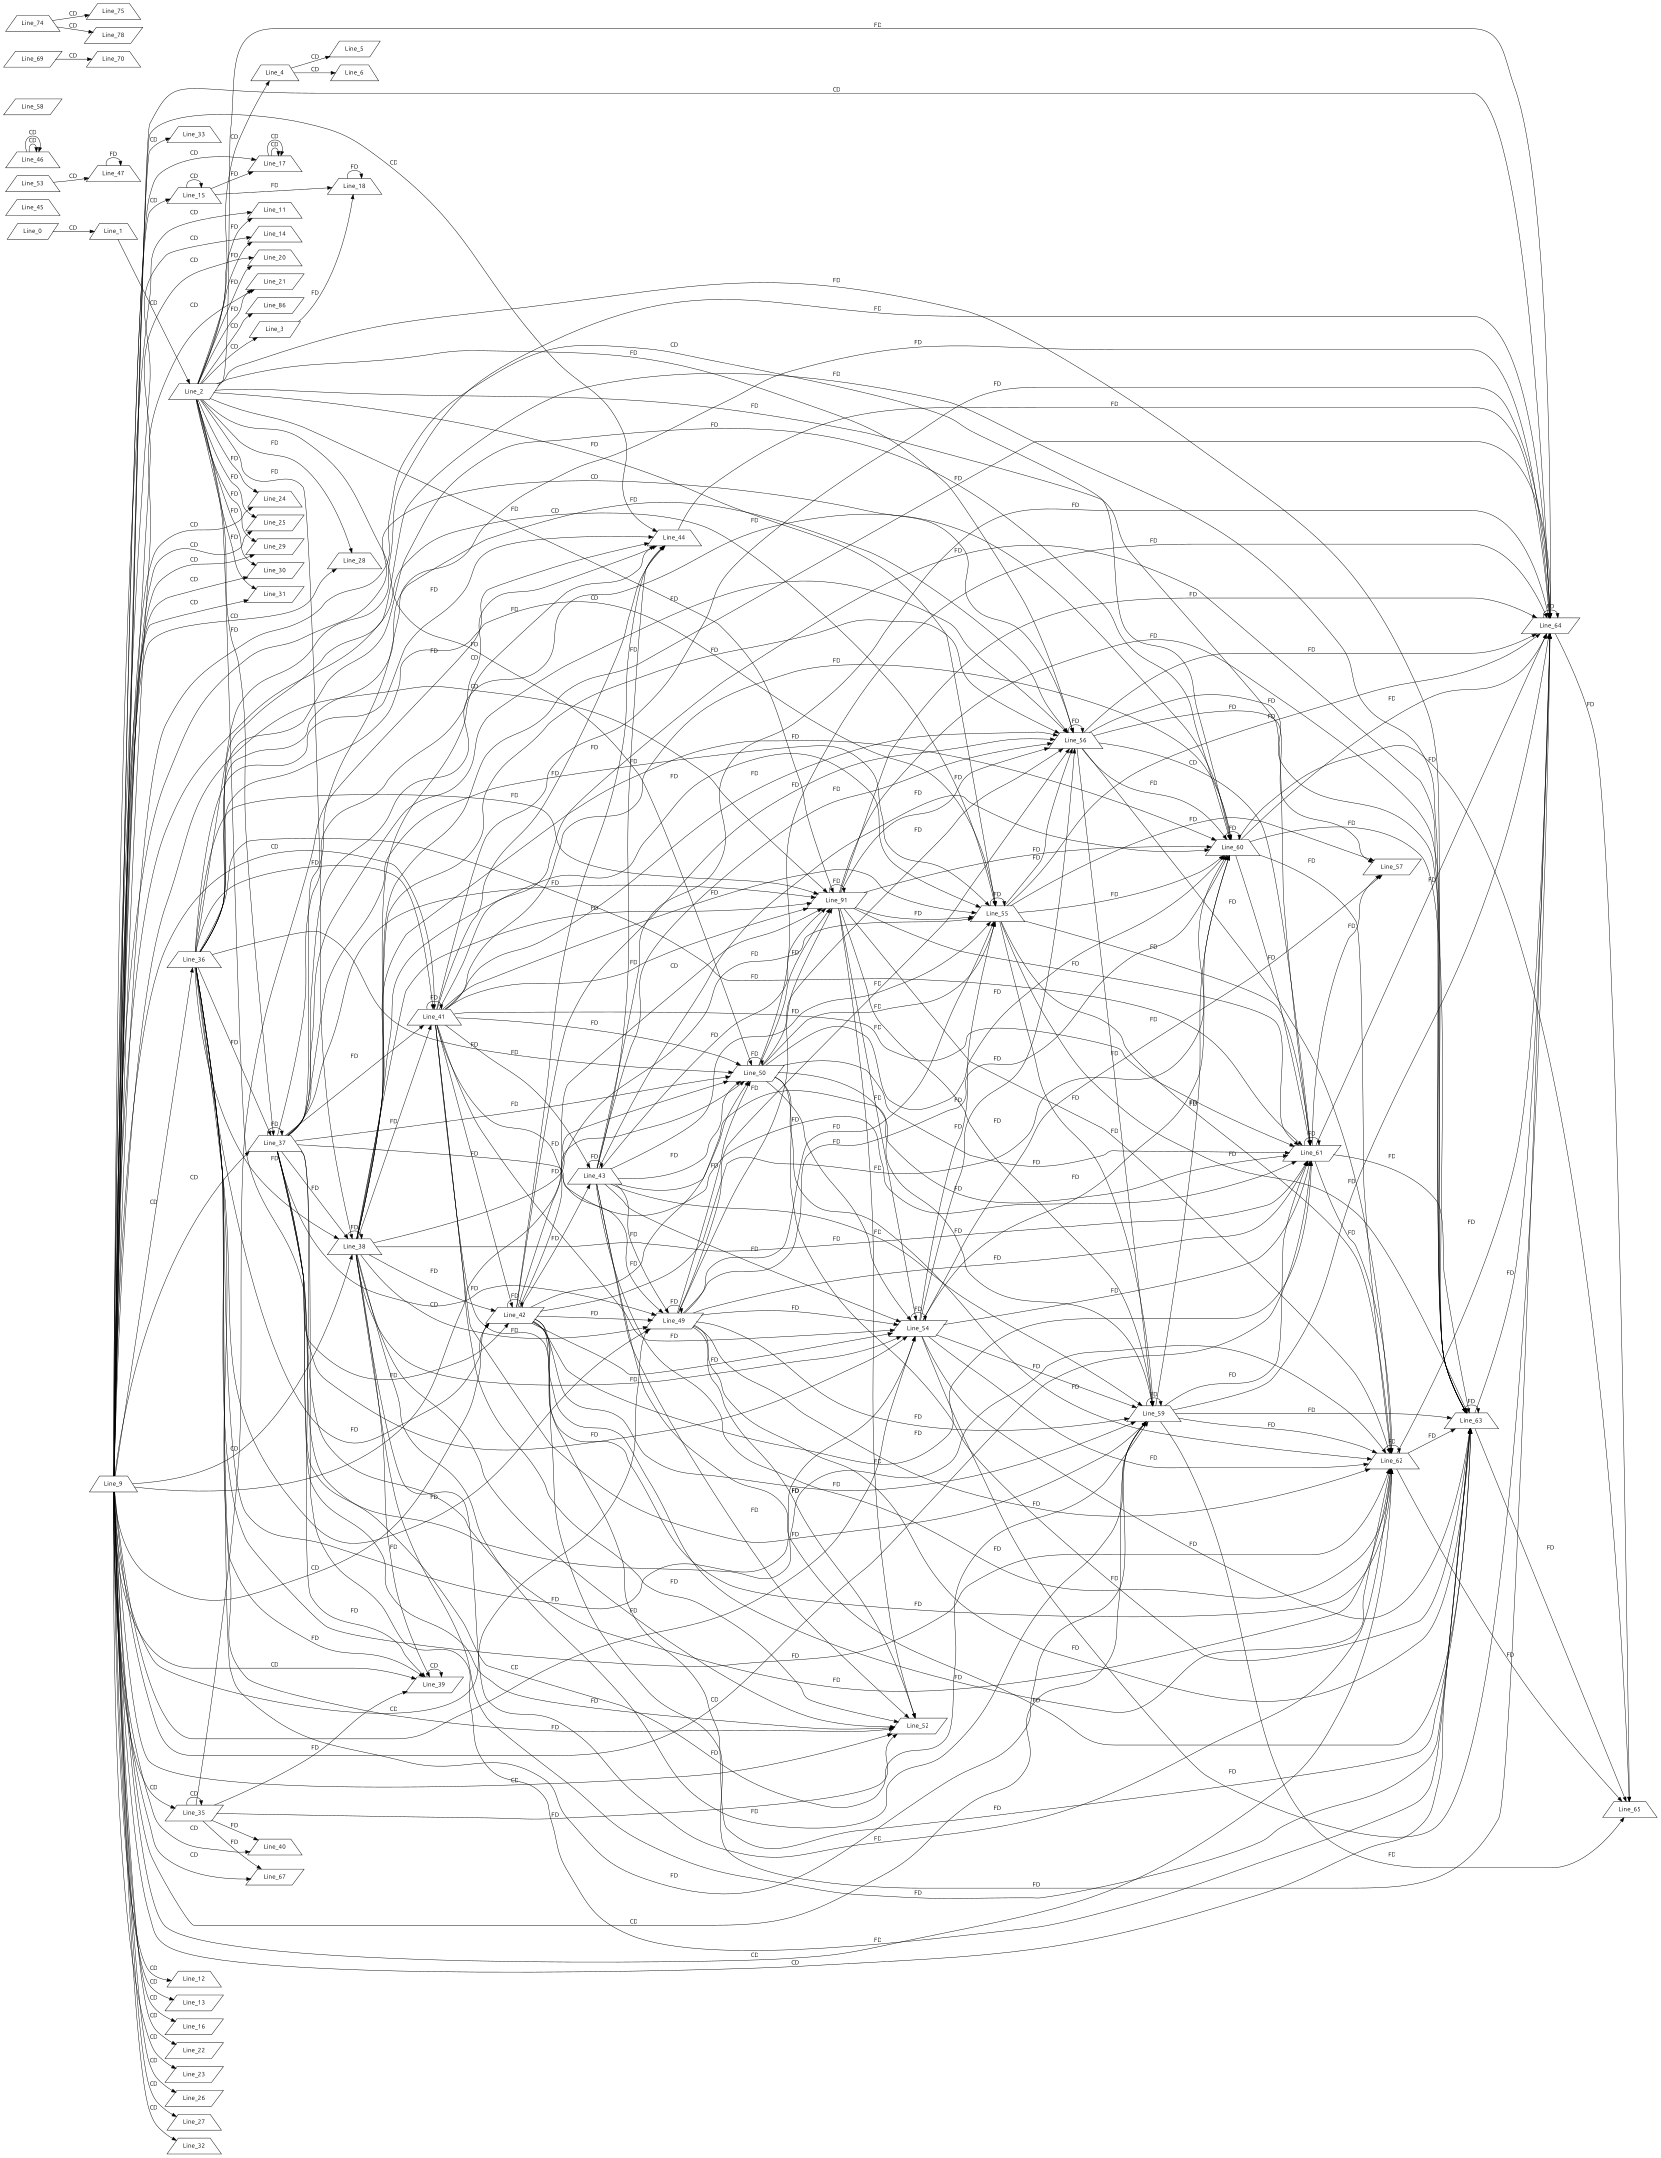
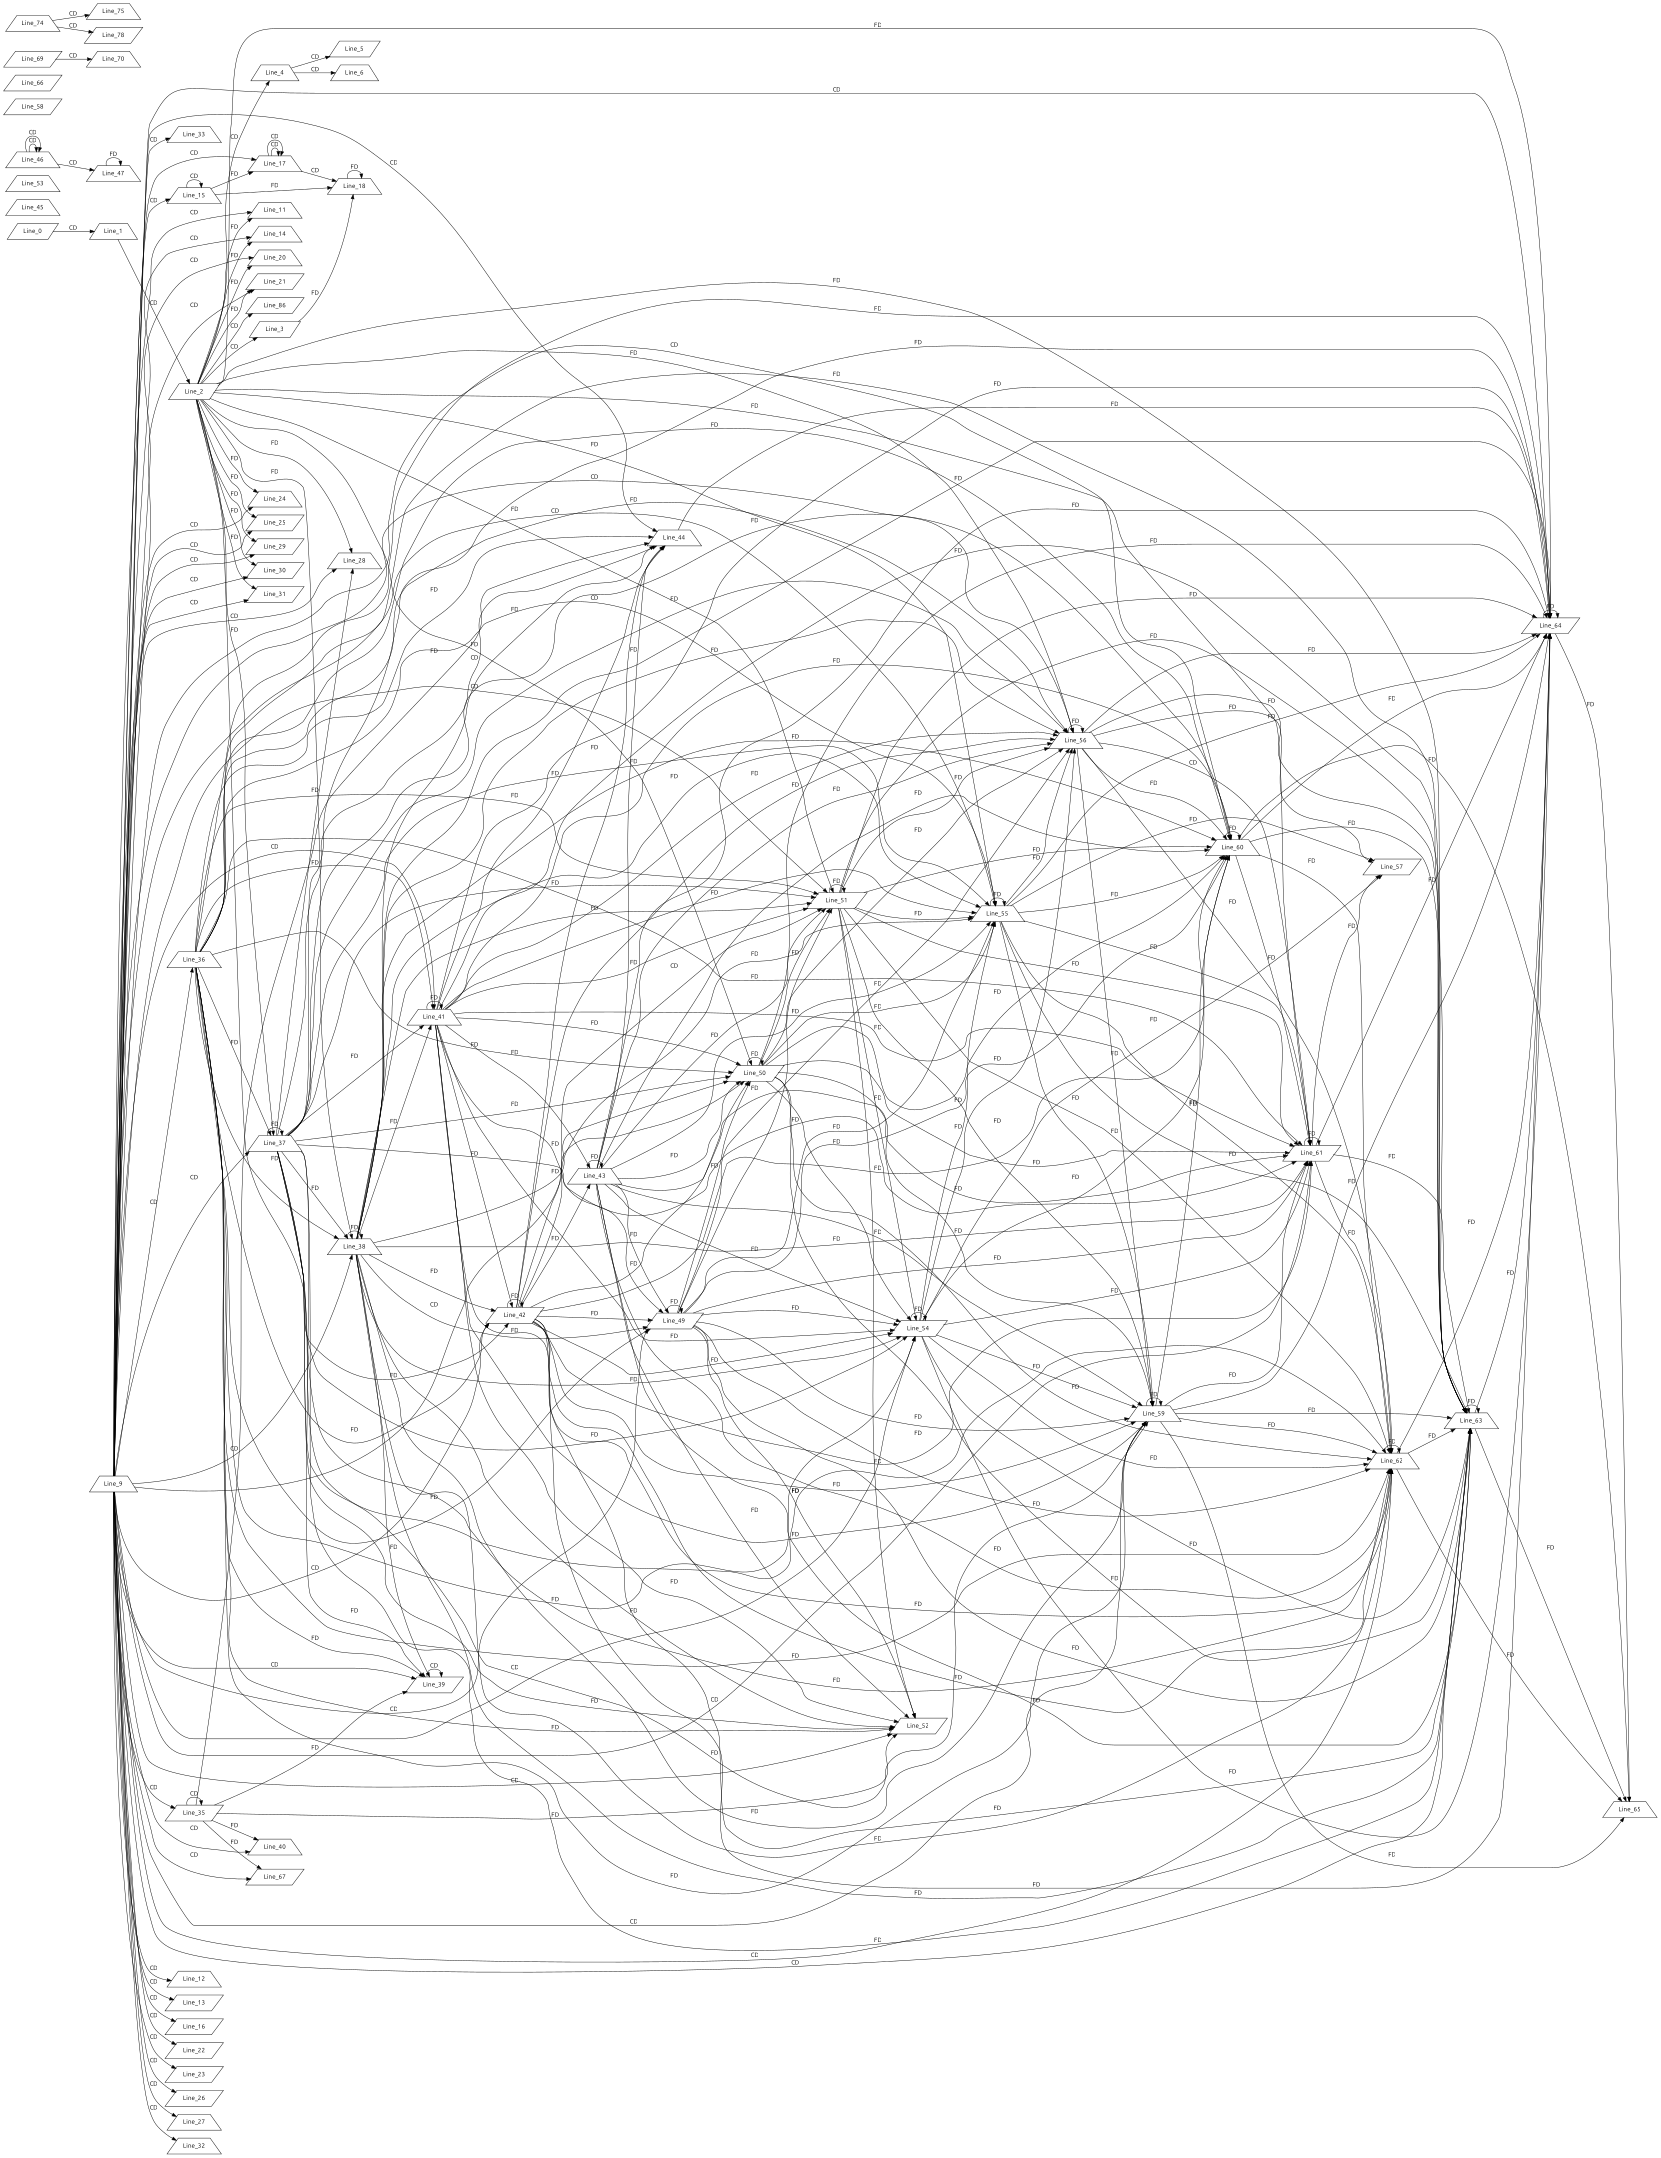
node "Line_66": added
edge "Line_17" -> "Line_18": added, label "CD"
edge "Line_53" -> "Line_47": now "Line_46" -> "Line_47"
node "Line_91": label "Line_91" -> "Line_51"
edge "Line_37" -> "Line_49": now "Line_37" -> "Line_28"
